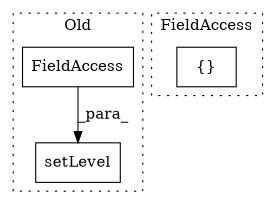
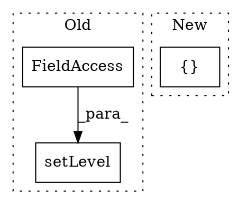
cluster "FieldAccess": label "FieldAccess" -> "New"
